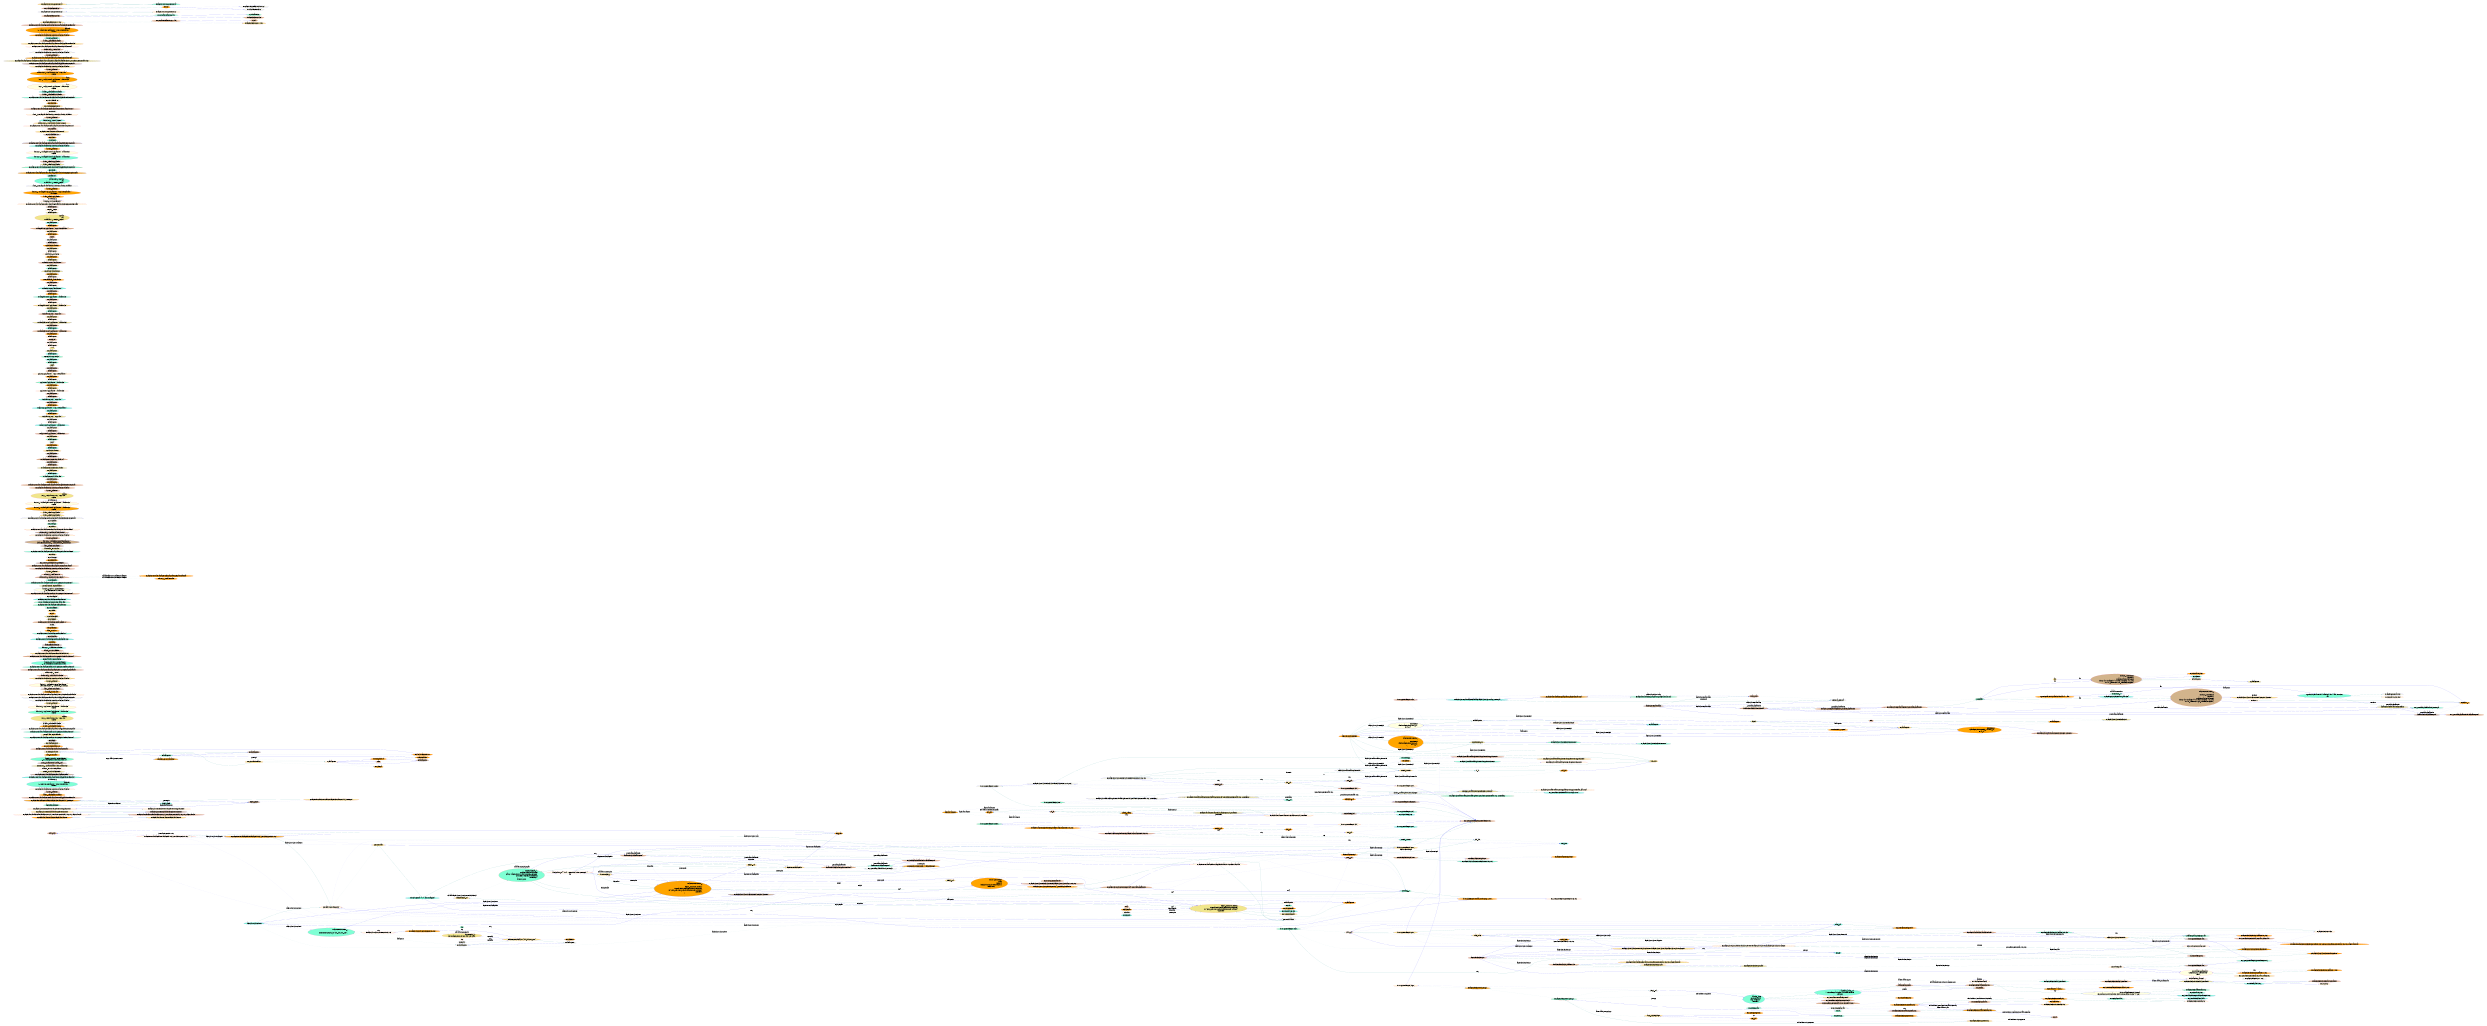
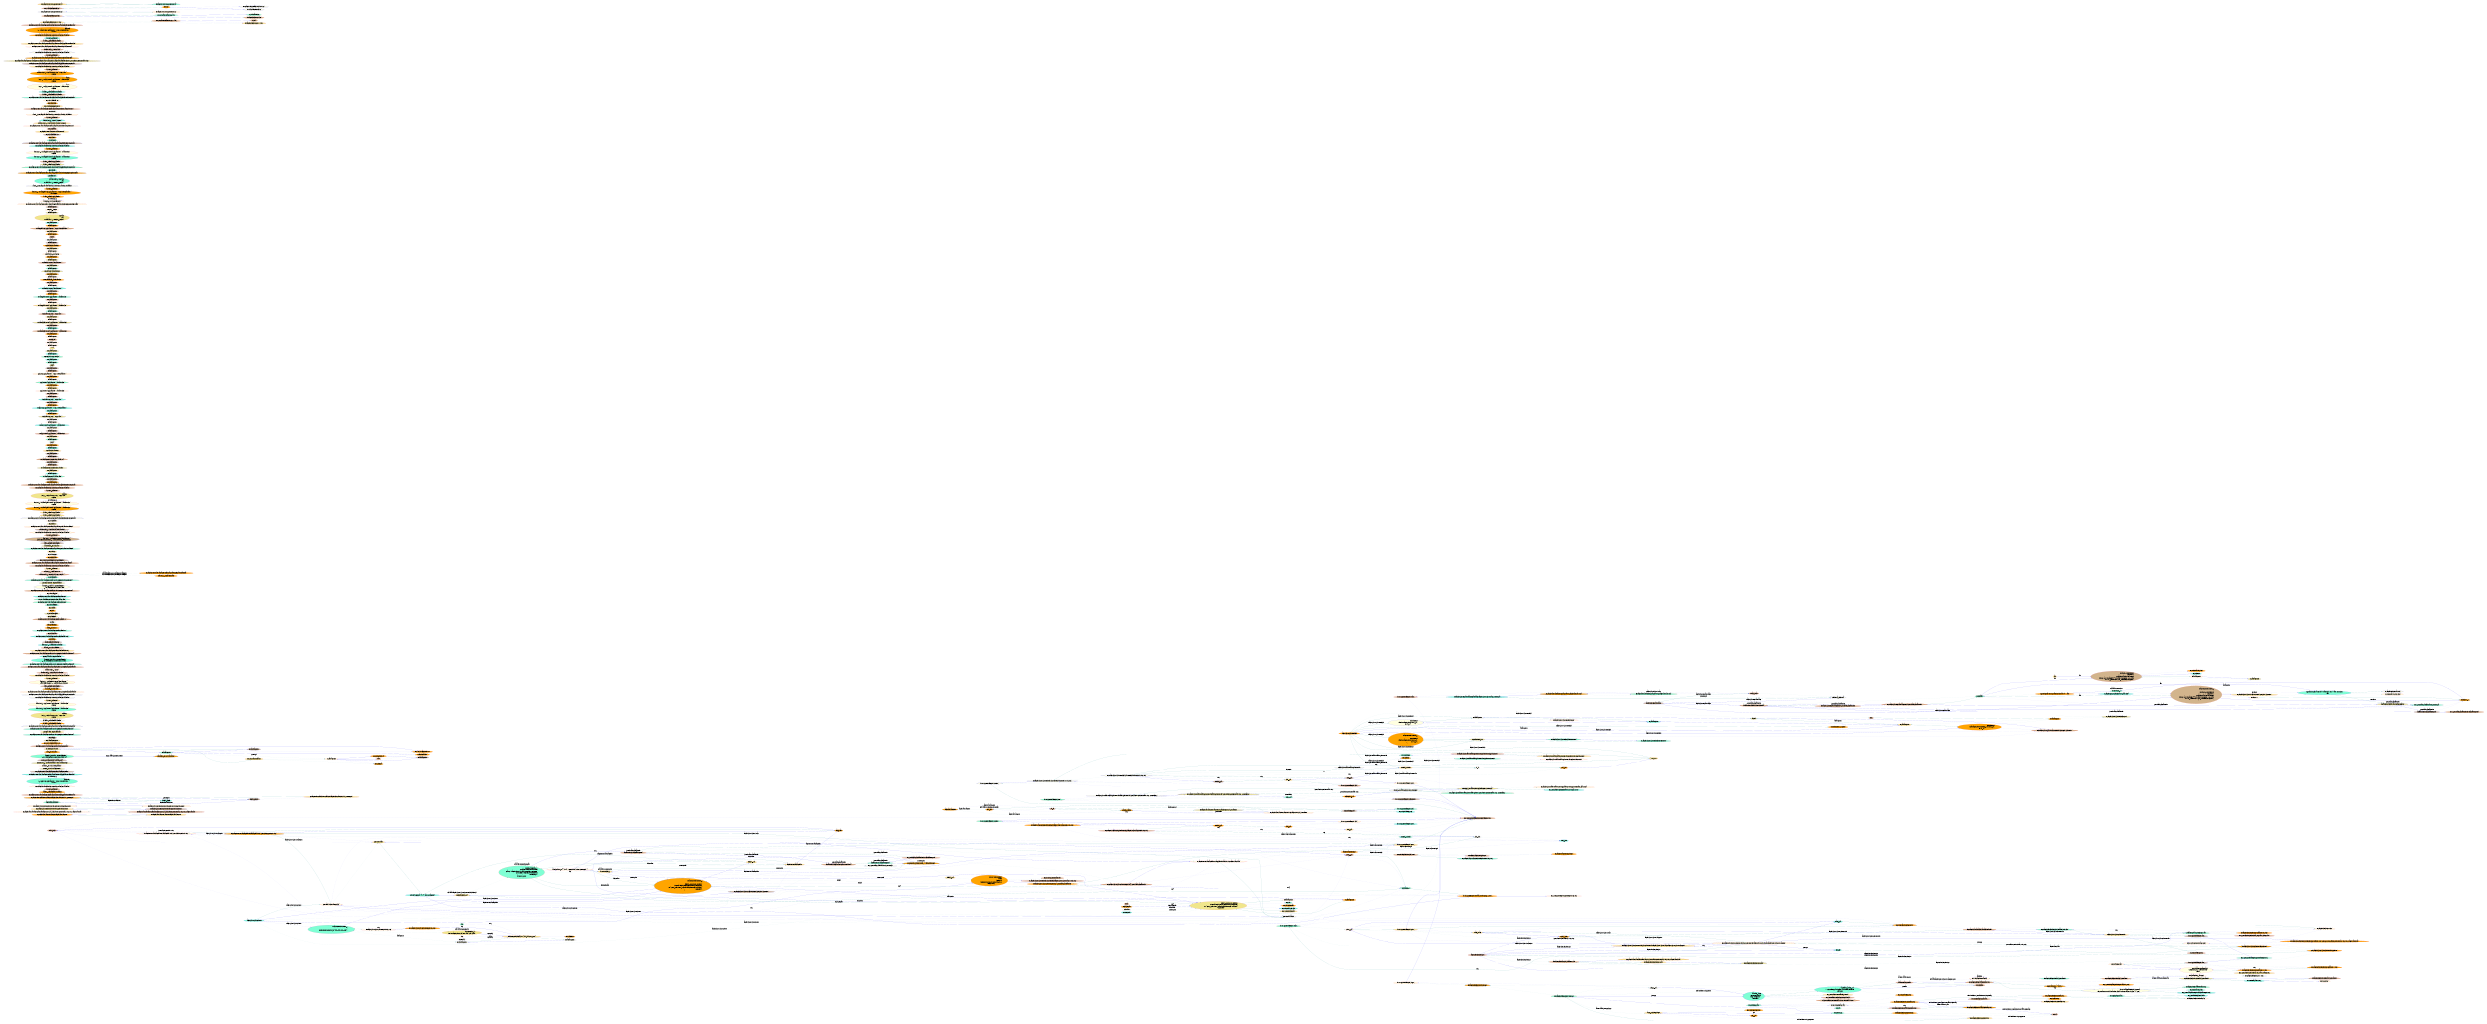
node "Entry Unk.Unapply": removed
